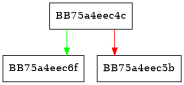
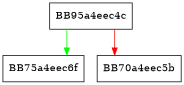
node "BB75a4eec4c": label "BB75a4eec4c" -> "BB95a4eec4c"
node "BB75a4eec5b": label "BB75a4eec5b" -> "BB70a4eec5b"
